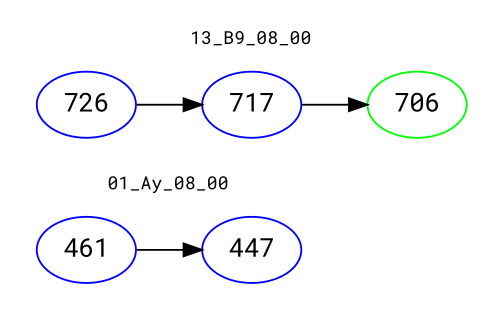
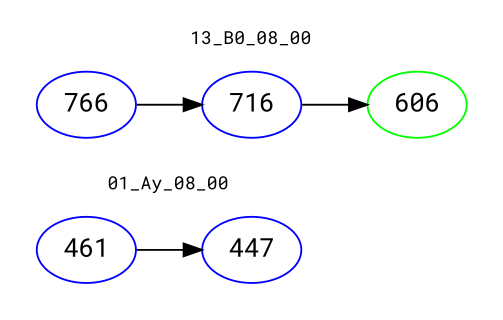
cluster "13_B9_08_00": label "13_B9_08_00" -> "13_B0_08_00"
node "726": label "726" -> "766"
node "717": label "717" -> "716"
node "706": label "706" -> "606"
